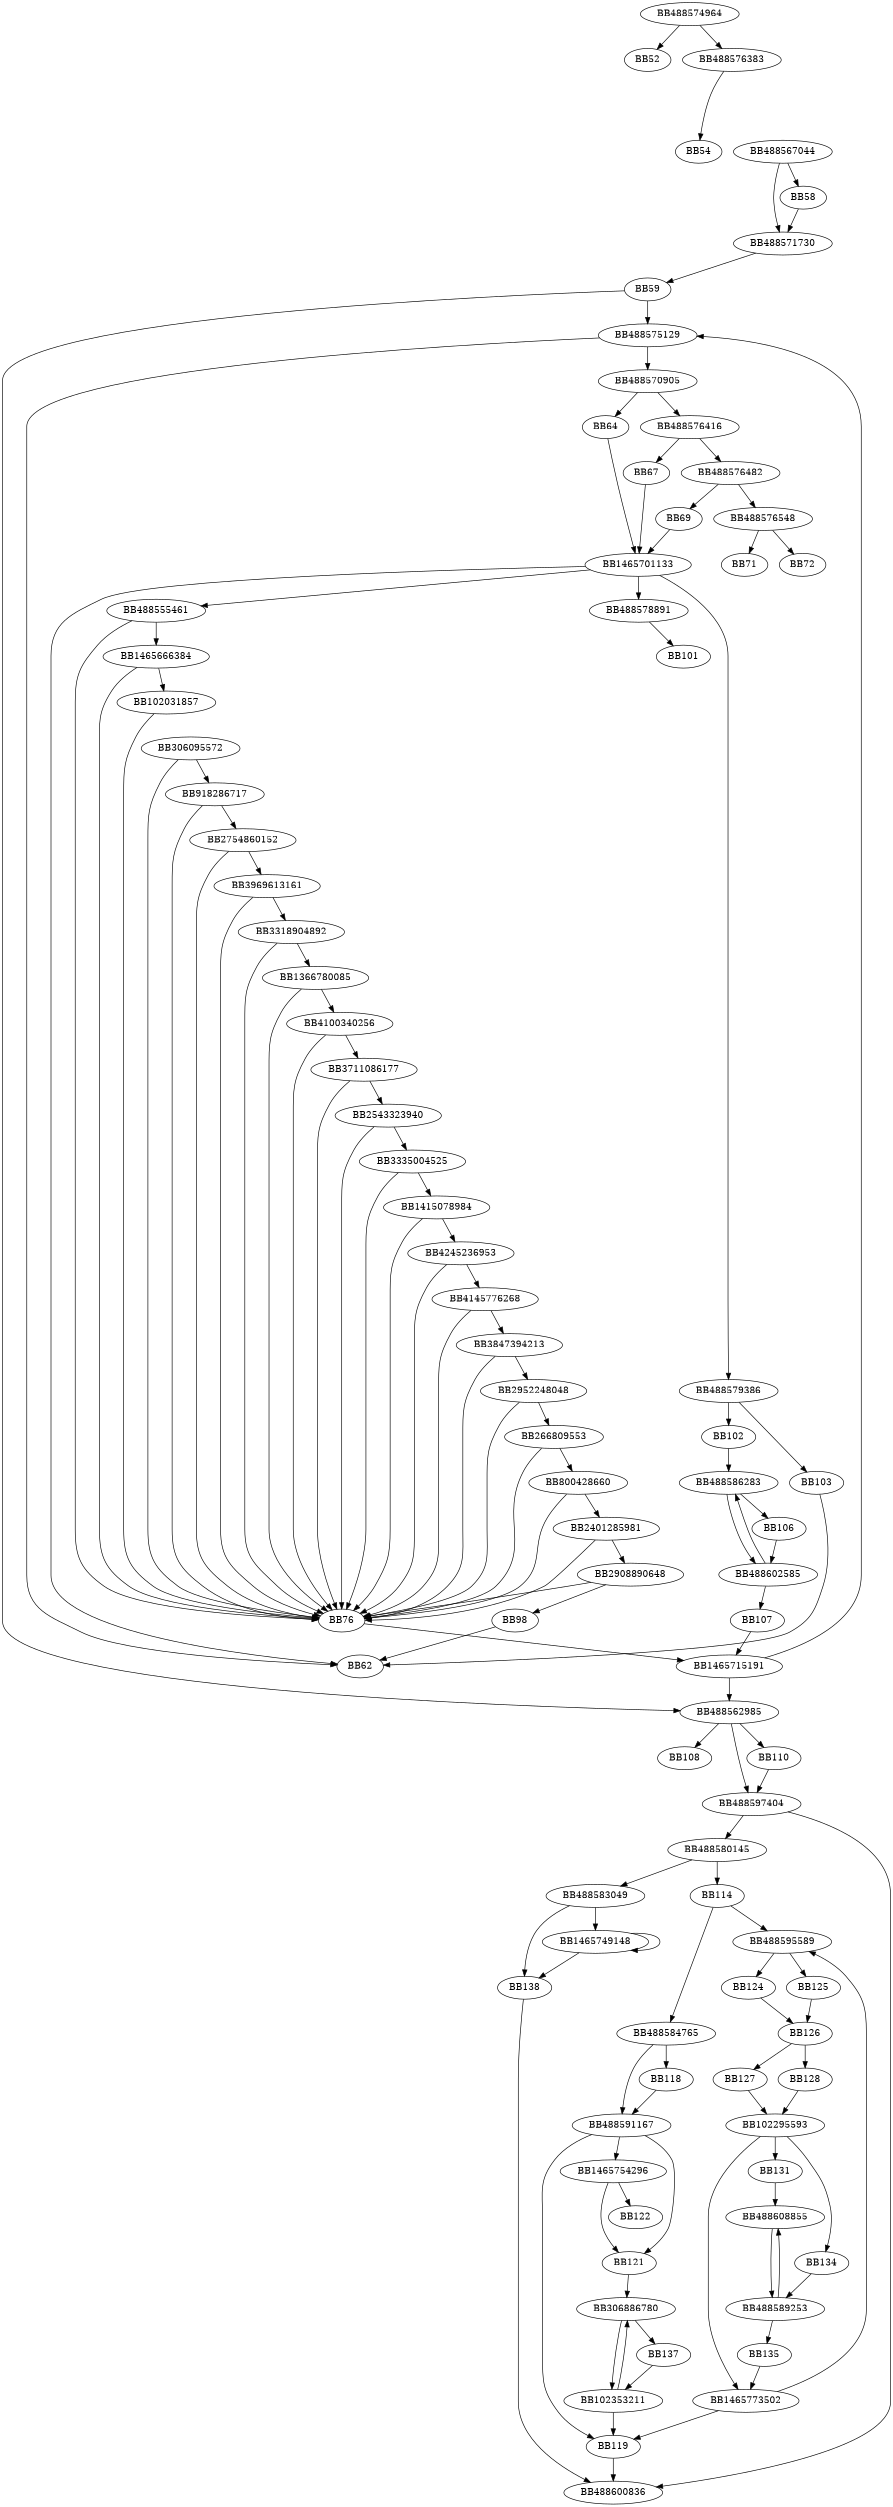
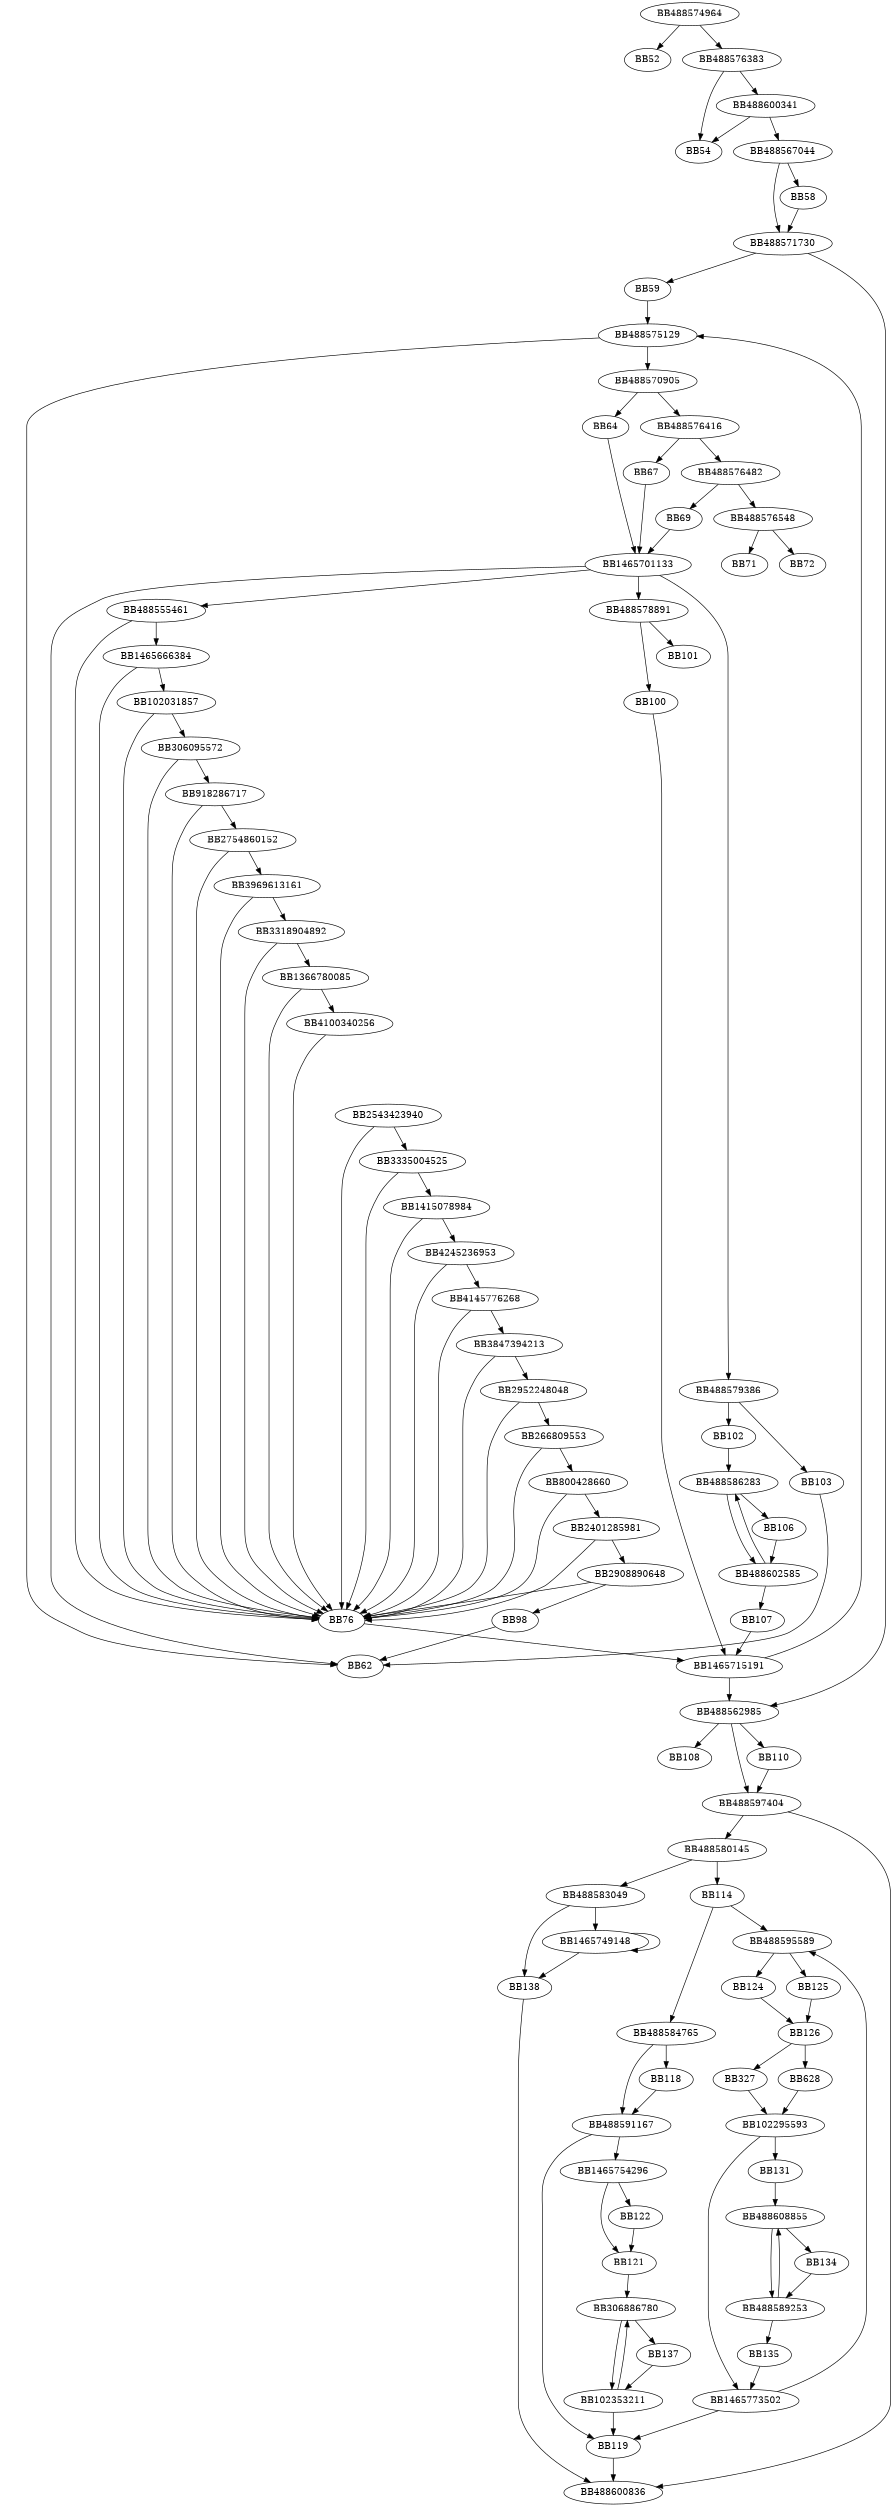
node "BB488600341": added
node "BB100": added
edge "BB102031857" -> "BB306095572": added
edge "BB59" -> "BB488562985": now "BB488571730" -> "BB488562985"
node "BB3711086177": removed
node "BB2543323940": label "BB2543323940" -> "BB2543423940"
node "BB127": label "BB127" -> "BB327"
node "BB128": label "BB128" -> "BB628"
edge "BB102295593" -> "BB134": now "BB488608855" -> "BB134"
edge "BB488591167" -> "BB121": now "BB122" -> "BB121"
